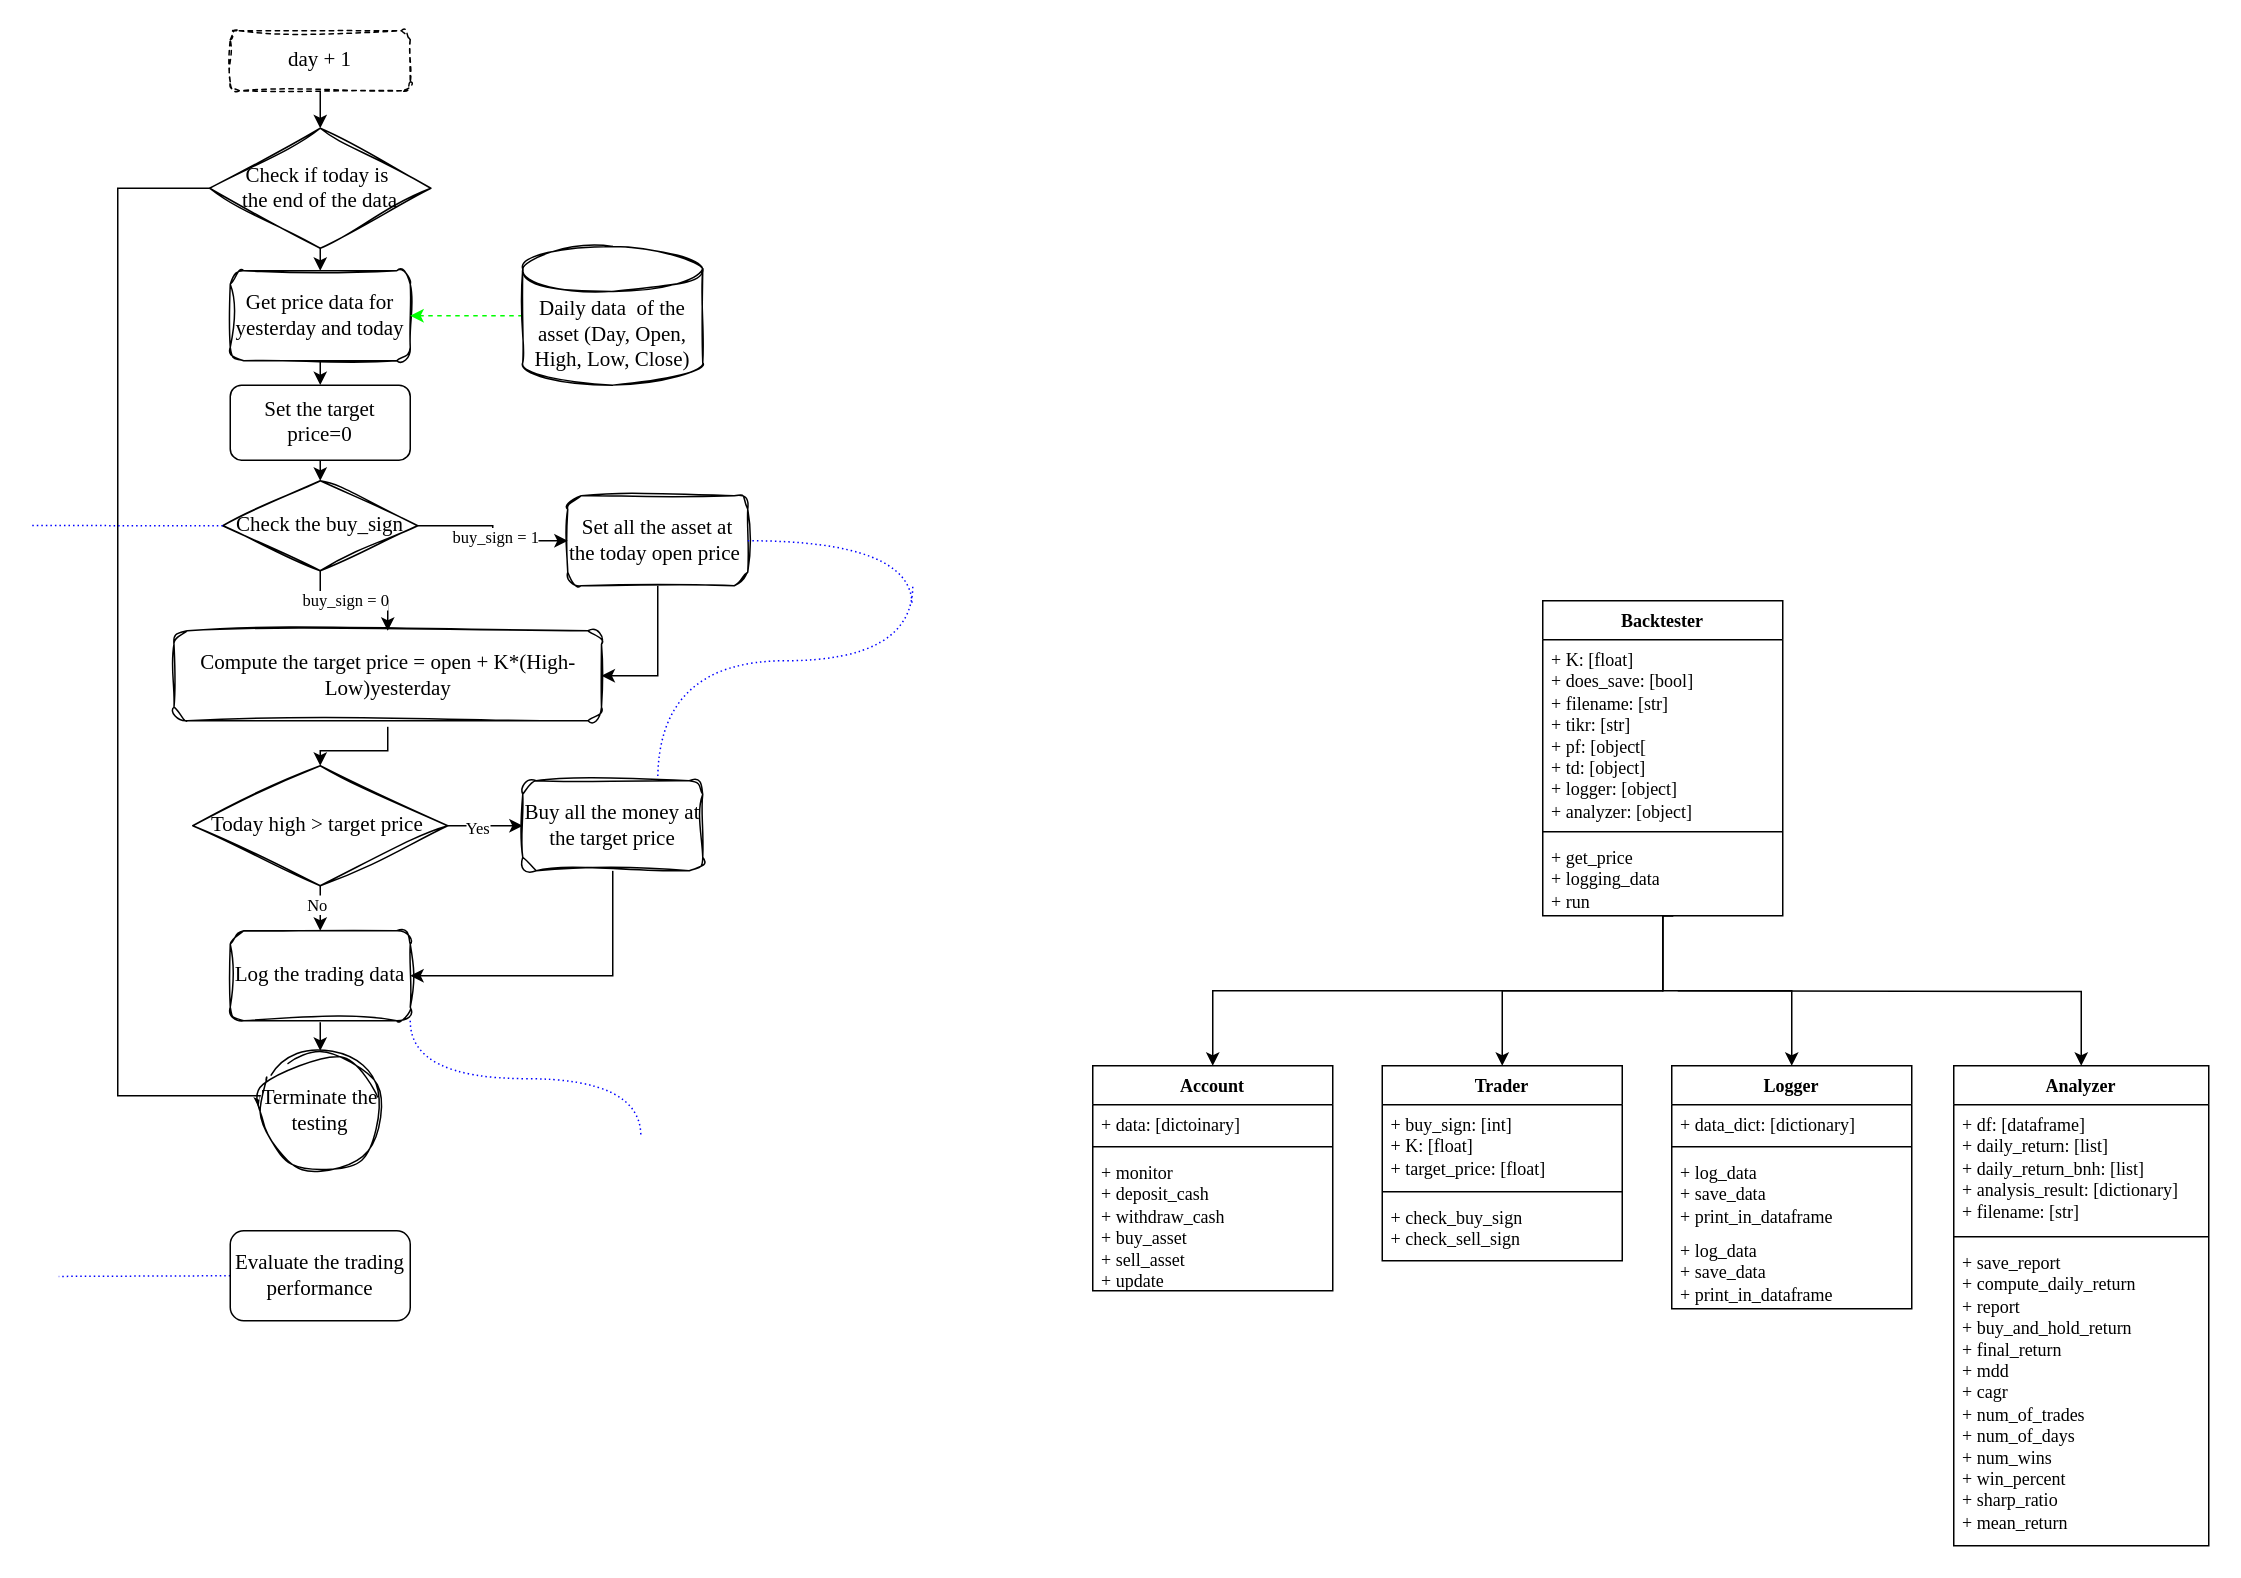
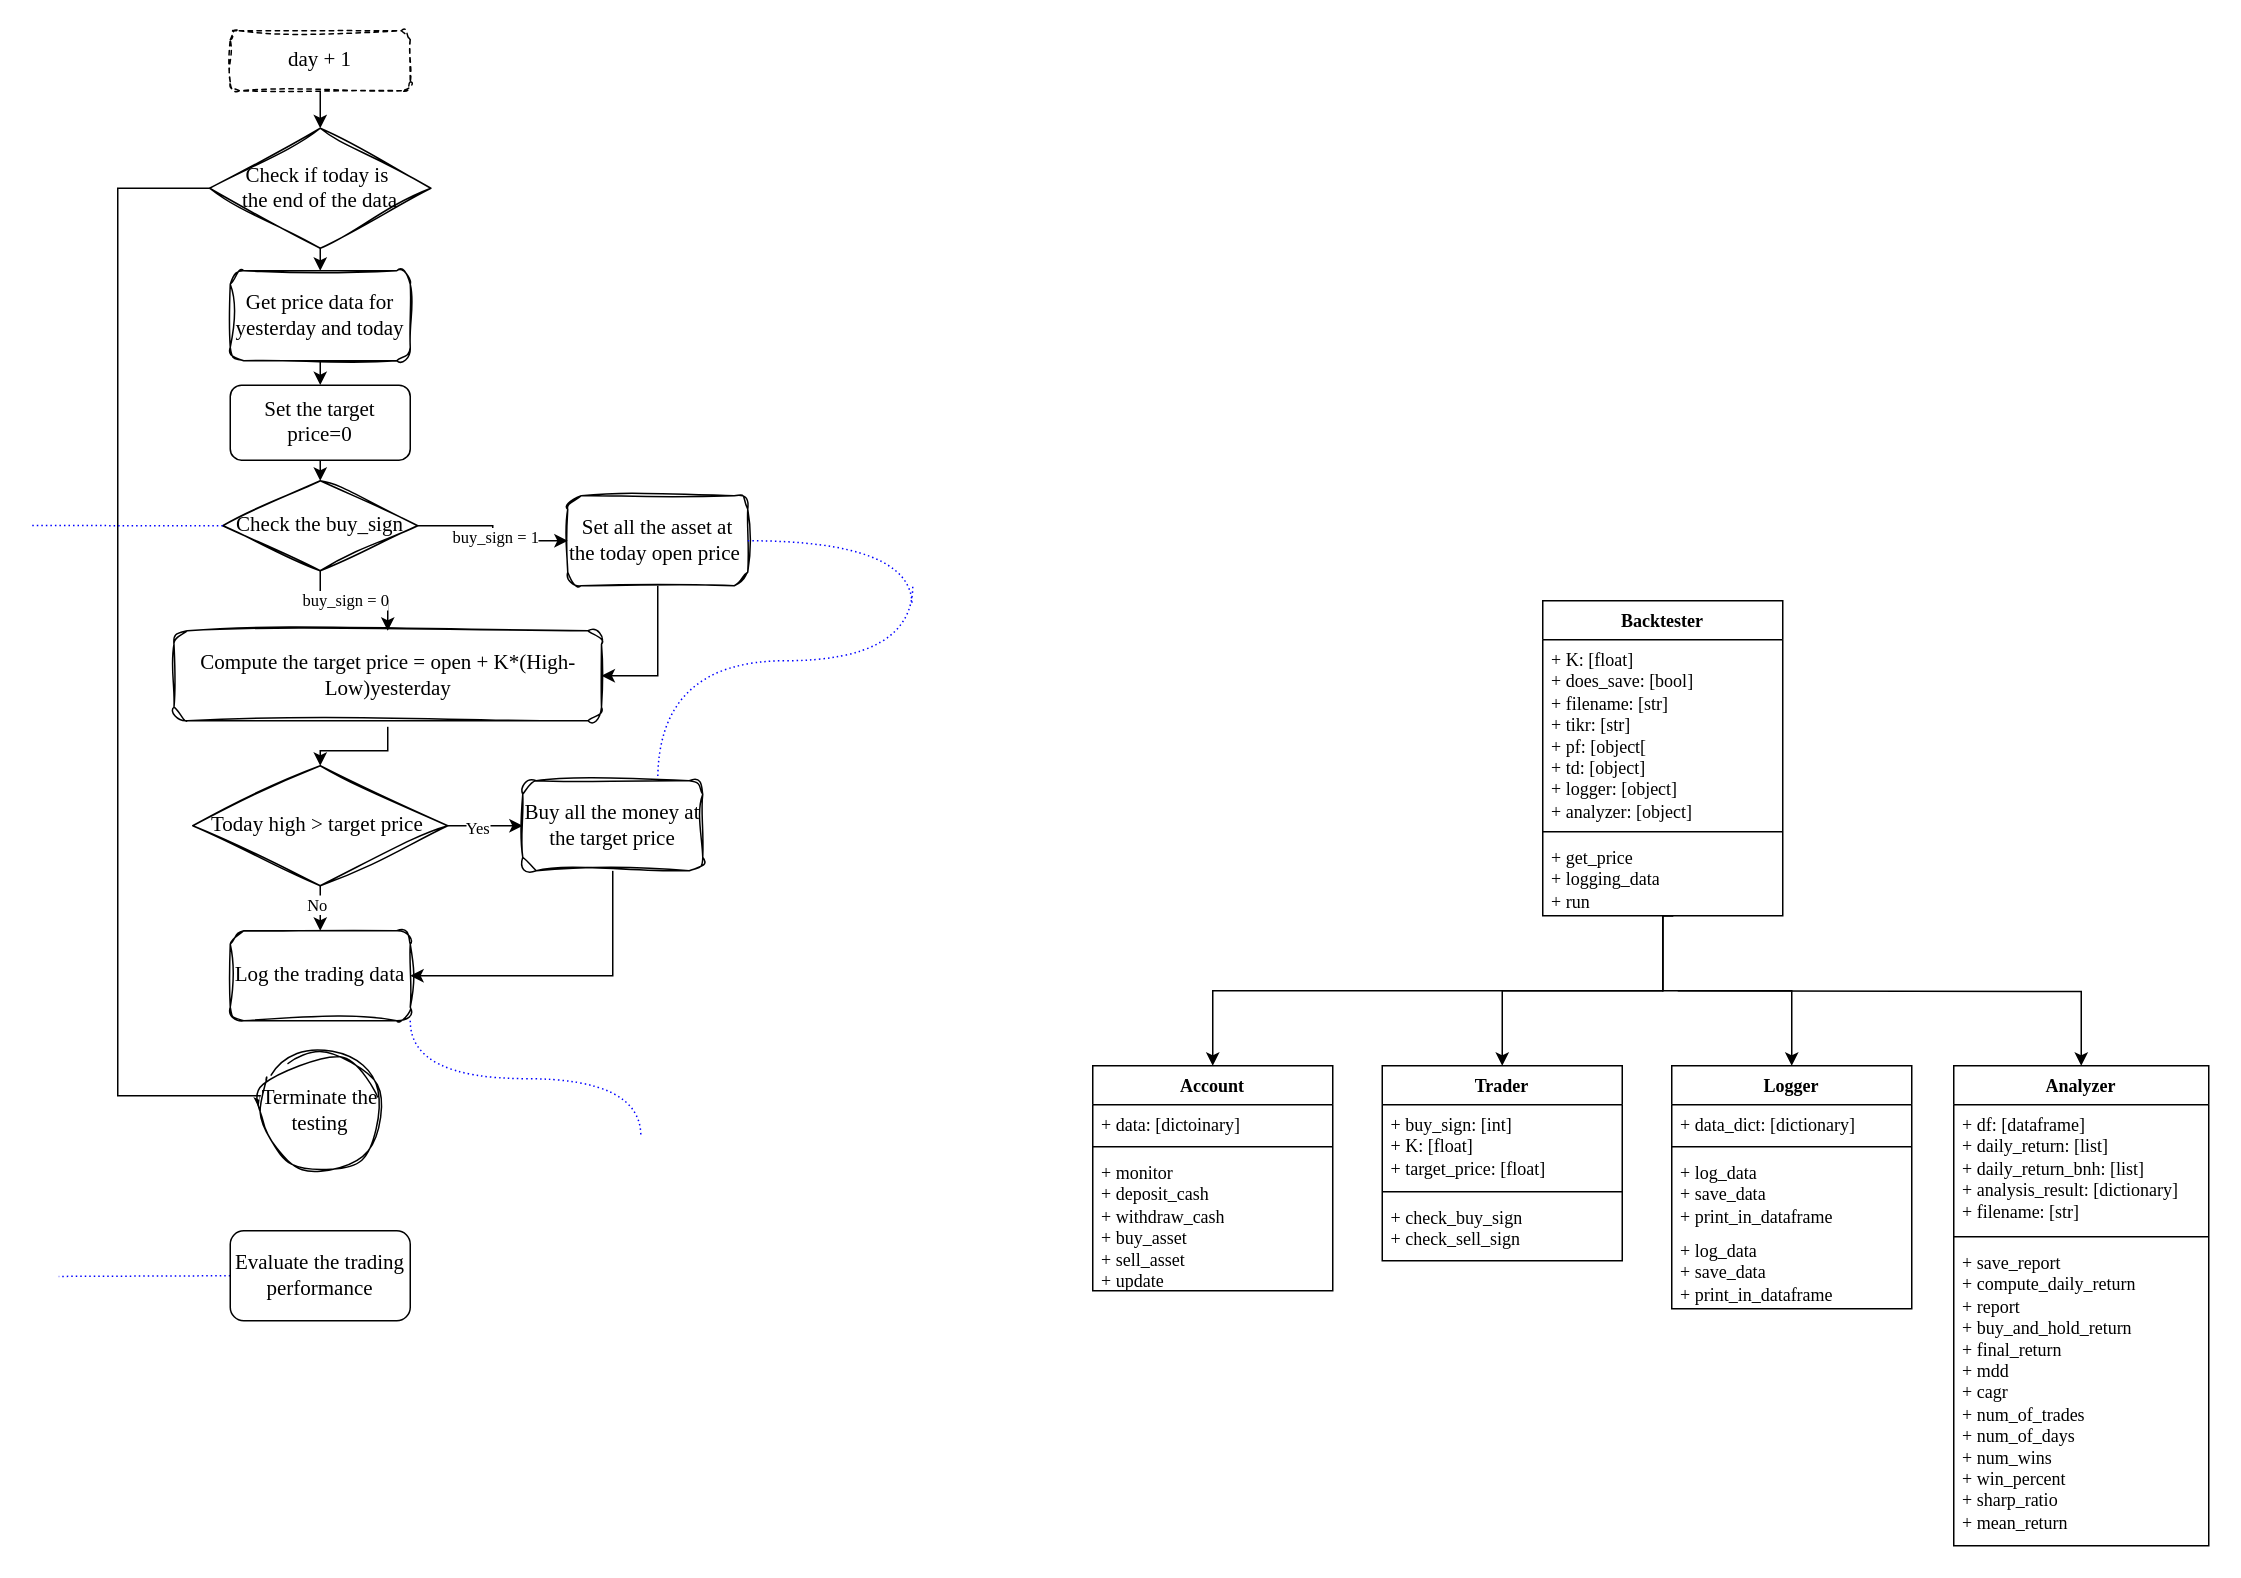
edge "Daily data of the asset (Day, Open, High, Low, Close)" -> "Get price data for yesterday and today": removed
node "Daily data of the asset (Day, Open, High, Low, Close)": removed
edge "Log the trading data" -> "Terminate the testing": removed
